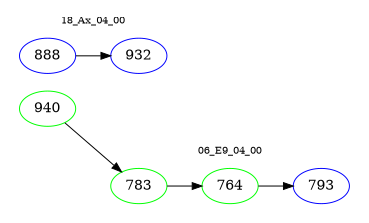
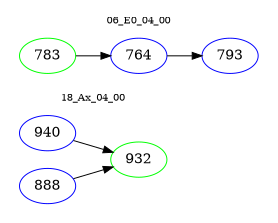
node "932": color blue -> green
node "940": color green -> blue
edge "940" -> "783": now "940" -> "932"
cluster "06_E9_04_00": label "06_E9_04_00" -> "06_E0_04_00"
node "764": color green -> blue
